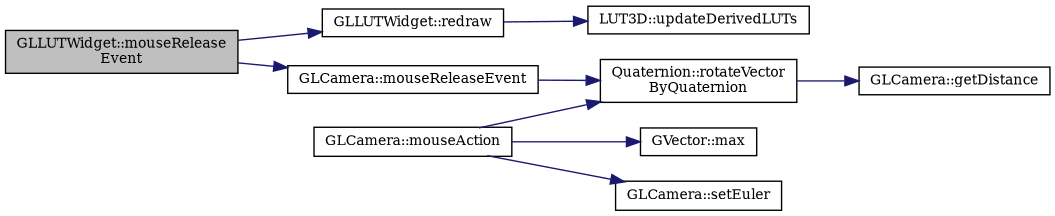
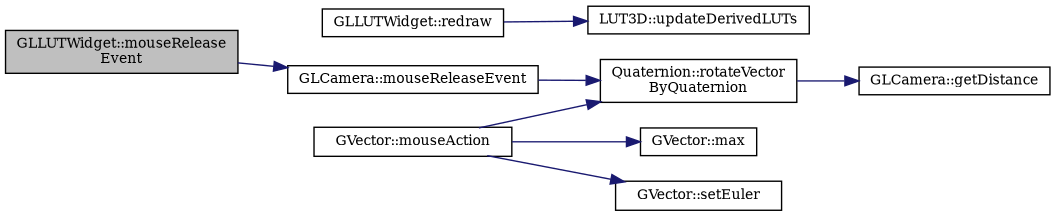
edge "GLLUTWidget::mouseRelease Event" -> "GLLUTWidget::redraw": removed
node "GLCamera::mouseAction": label "GLCamera::mouseAction" -> "GVector::mouseAction"
node "GLCamera::setEuler": label "GLCamera::setEuler" -> "GVector::setEuler"
